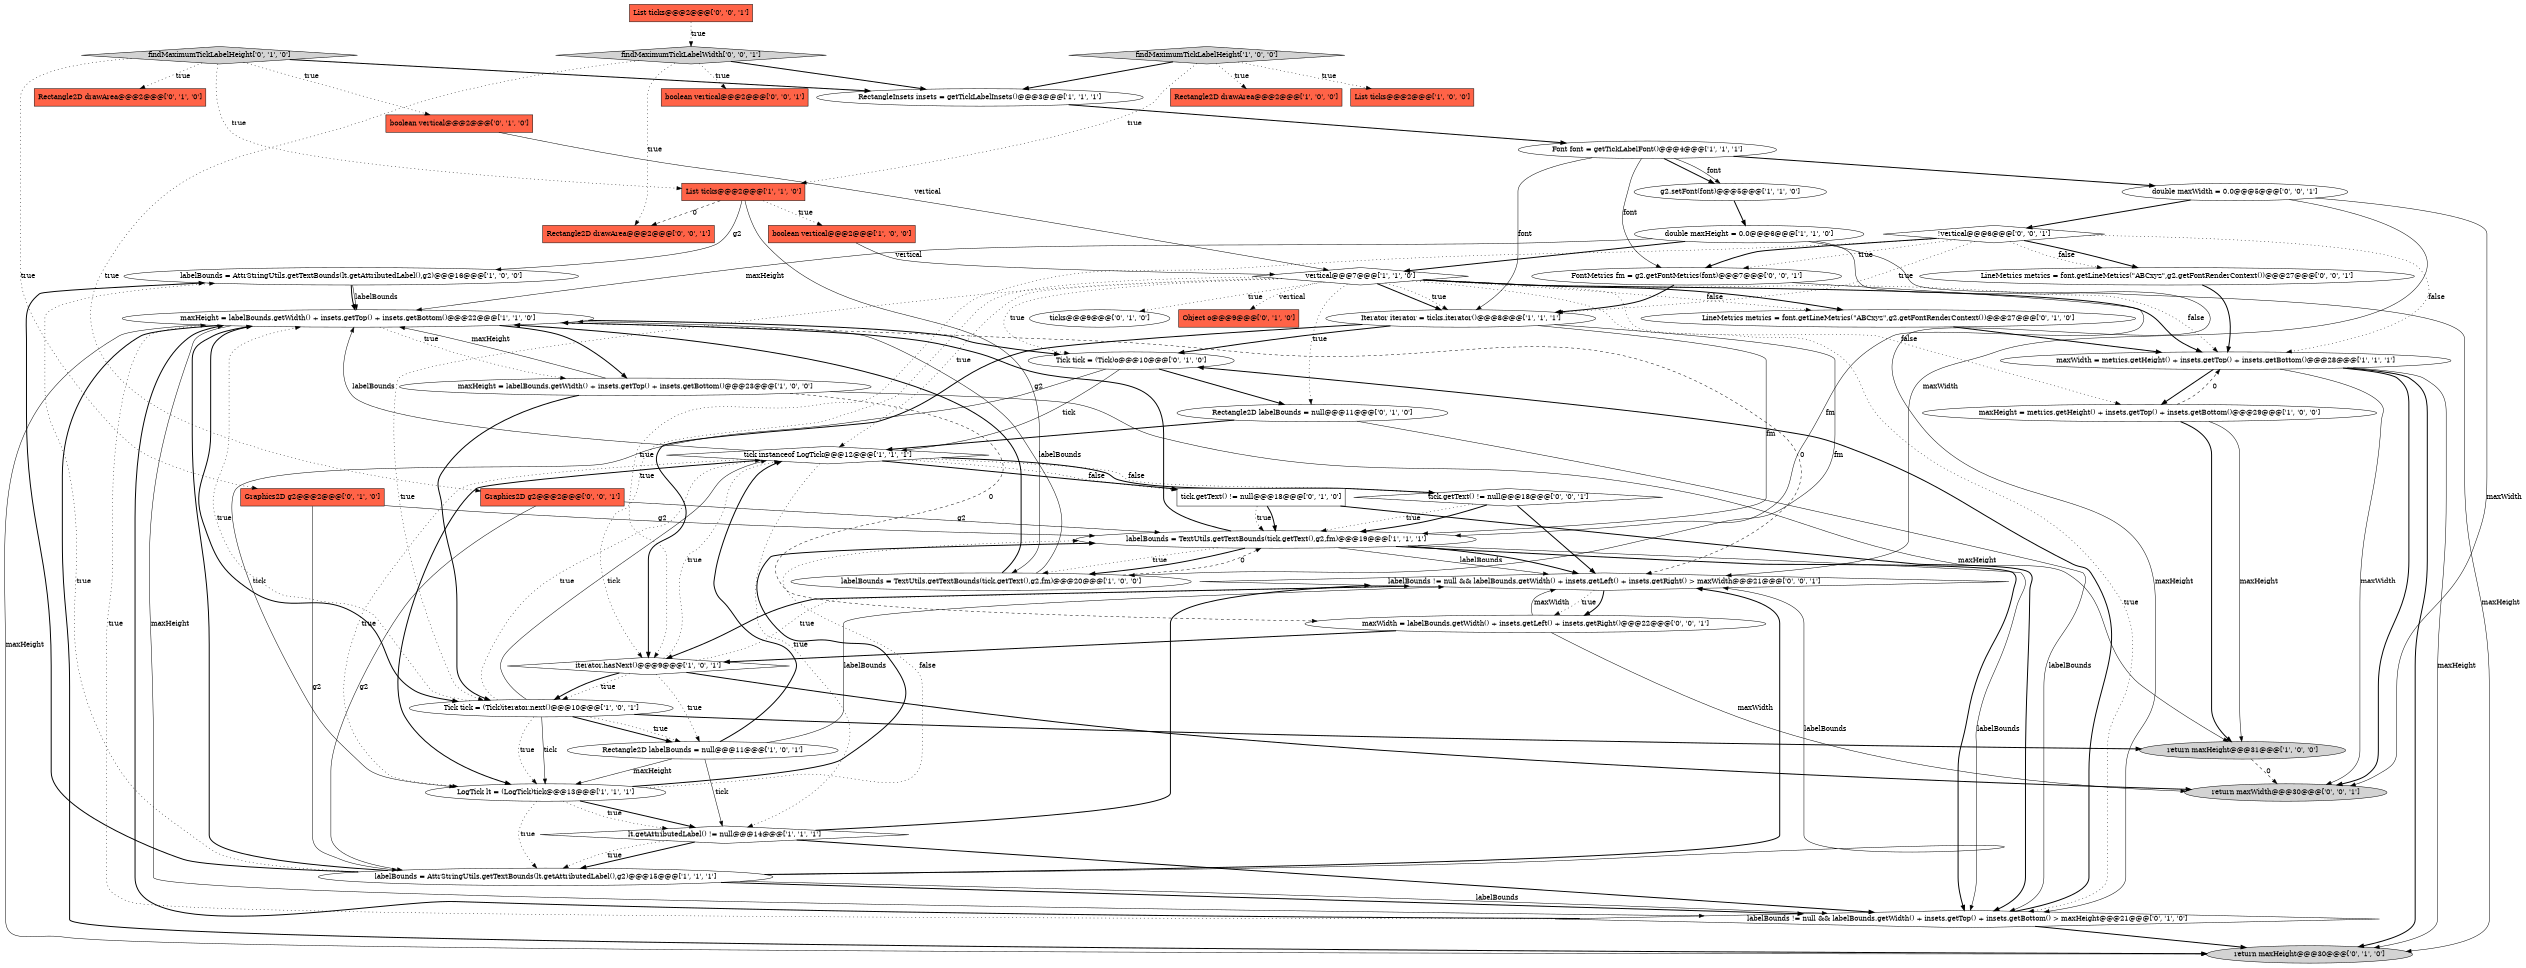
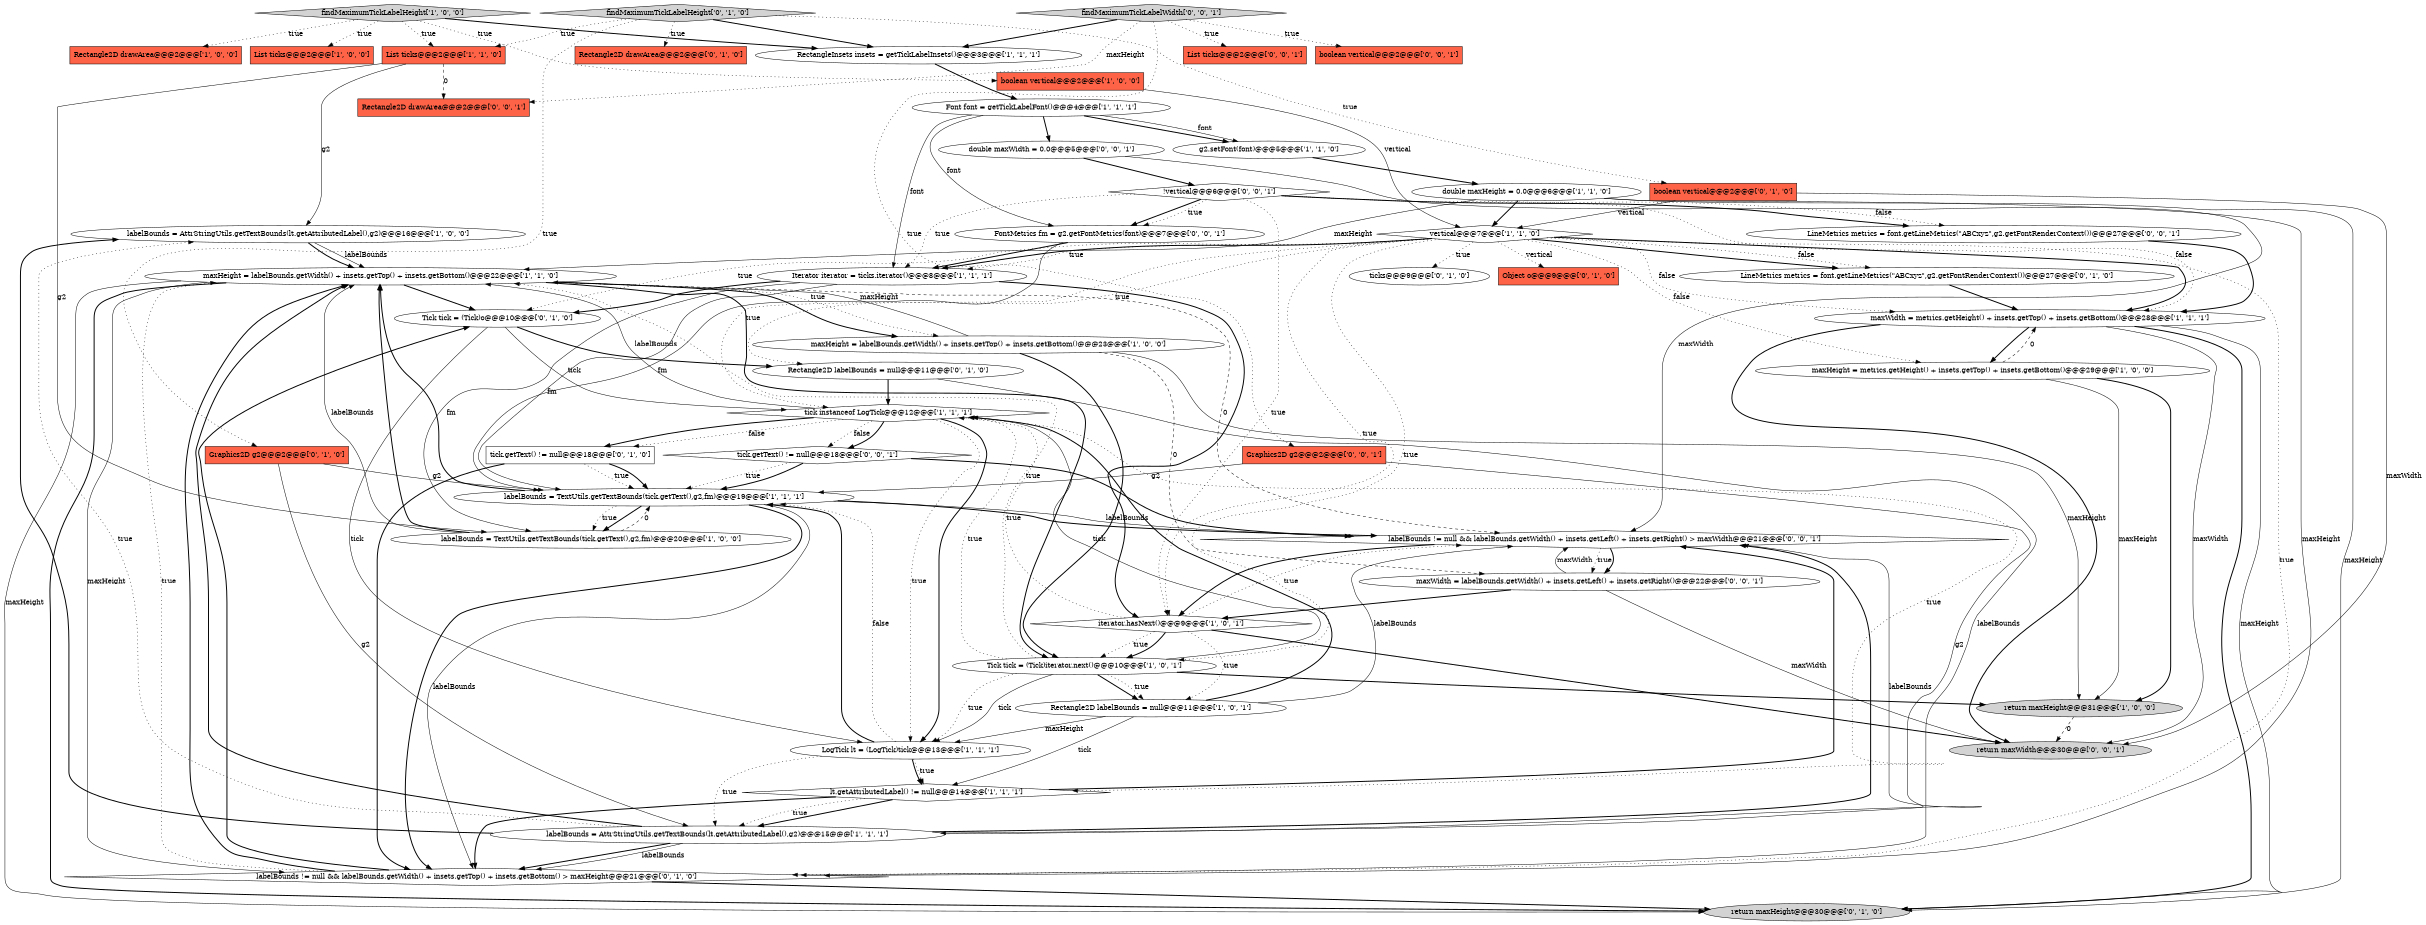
edge "List ticks@@@2@@@['0', '0', '1']" -> "findMaximumTickLabelWidth['0', '0', '1']": reversed
edge "findMaximumTickLabelWidth['0', '0', '1']" -> "Rectangle2D drawArea@@@2@@@['0', '0', '1']": label "true" -> "maxHeight"
edge "List ticks@@@2@@@['1', '1', '0']" -> "boolean vertical@@@2@@@['1', '0', '0']": now "findMaximumTickLabelHeight['1', '0', '0']" -> "boolean vertical@@@2@@@['1', '0', '0']"
edge "double maxWidth = 0.0@@@5@@@['0', '0', '1']" -> "return maxWidth@@@30@@@['0', '0', '1']": now "boolean vertical@@@2@@@['0', '1', '0']" -> "return maxWidth@@@30@@@['0', '0', '1']"
